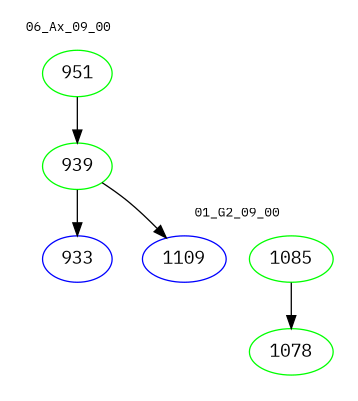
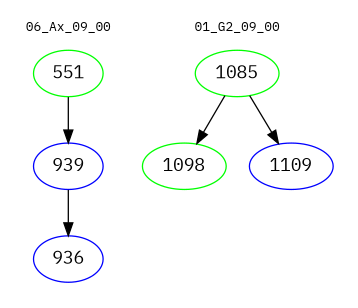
node "951": label "951" -> "551"
node "939": color green -> blue
edge "939" -> "1109": now "1085" -> "1109"
node "933": label "933" -> "936"
node "1078": label "1078" -> "1098"
